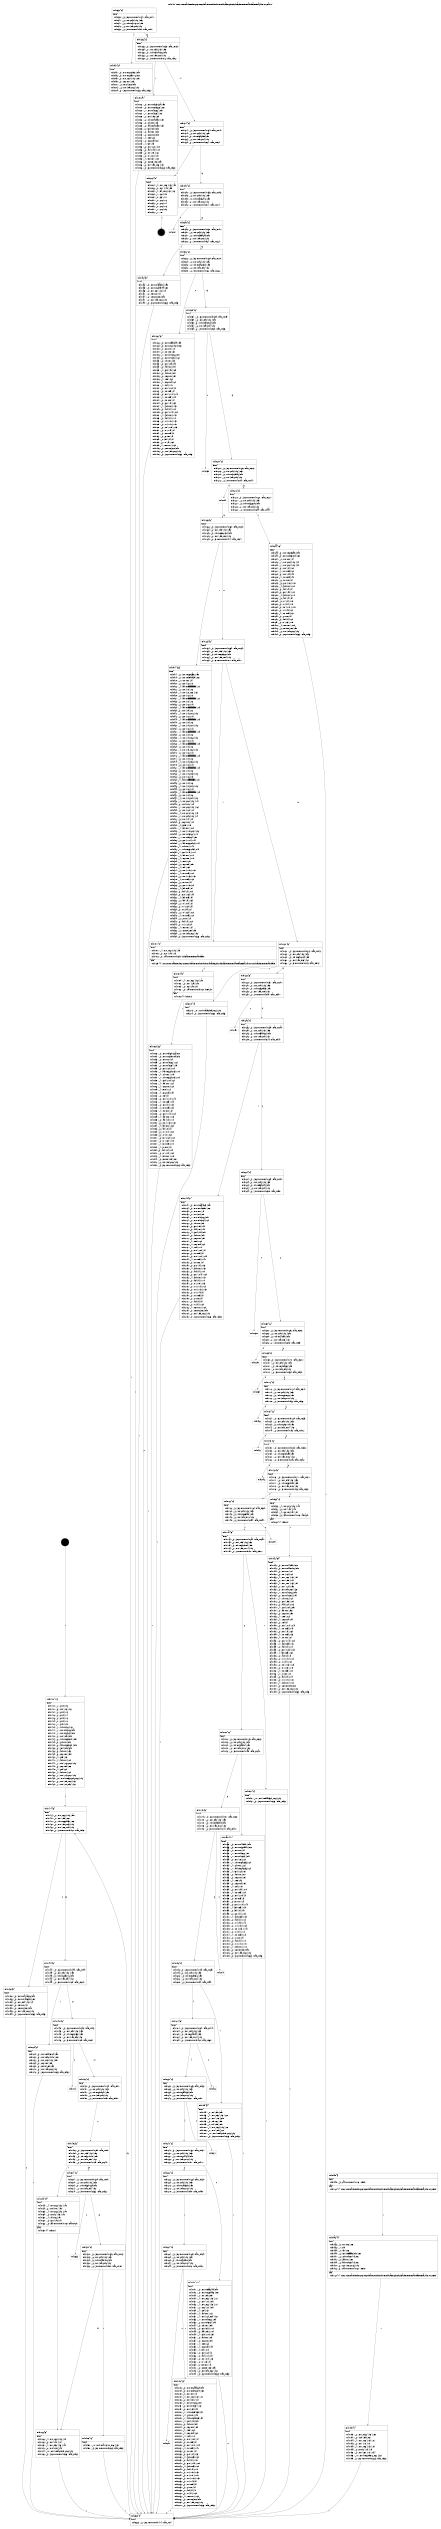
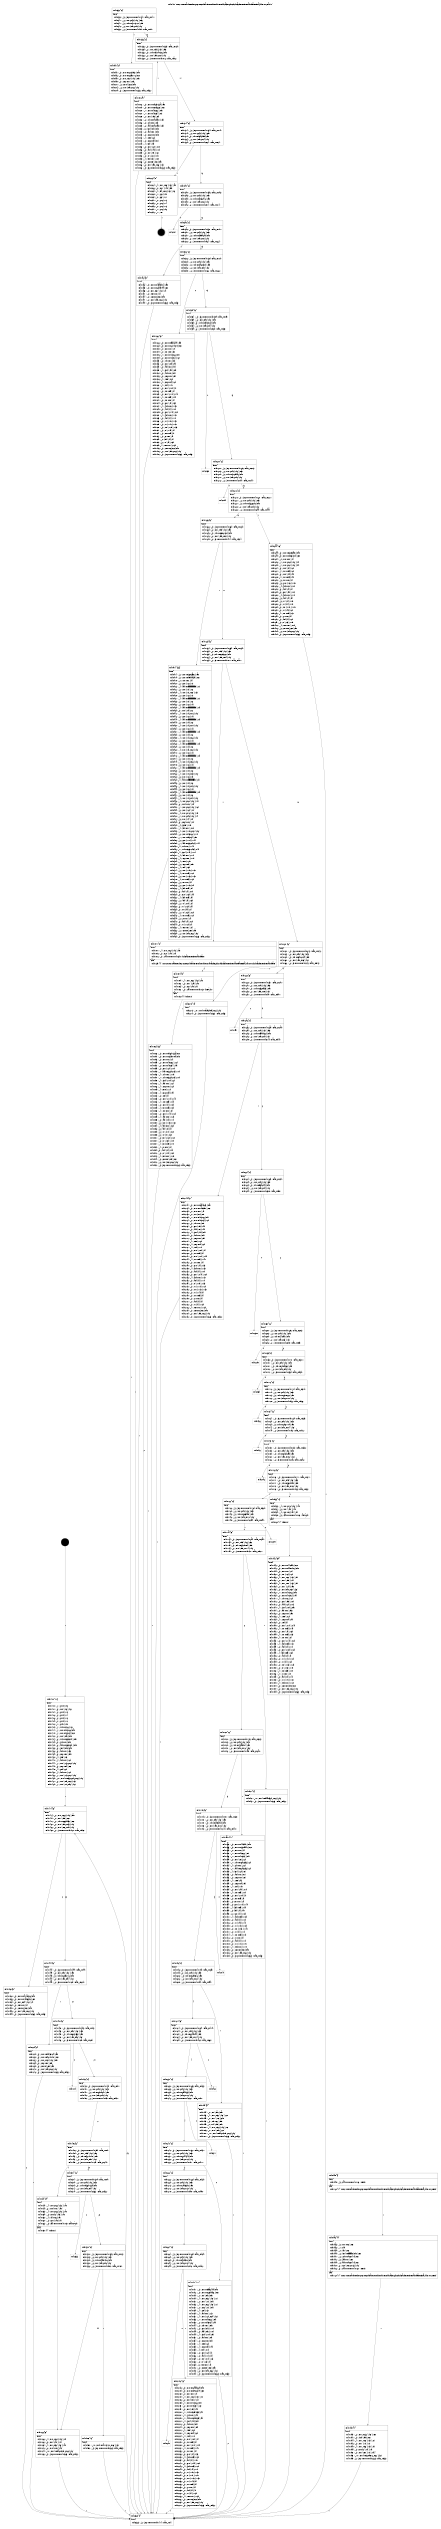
edge "0x401558 [28]" -> "0x401e16 [91]": reversed
edge "0x40204d" -> "0x401638 [28]": now "0x40161c [28]" -> "0x401638 [28]"
